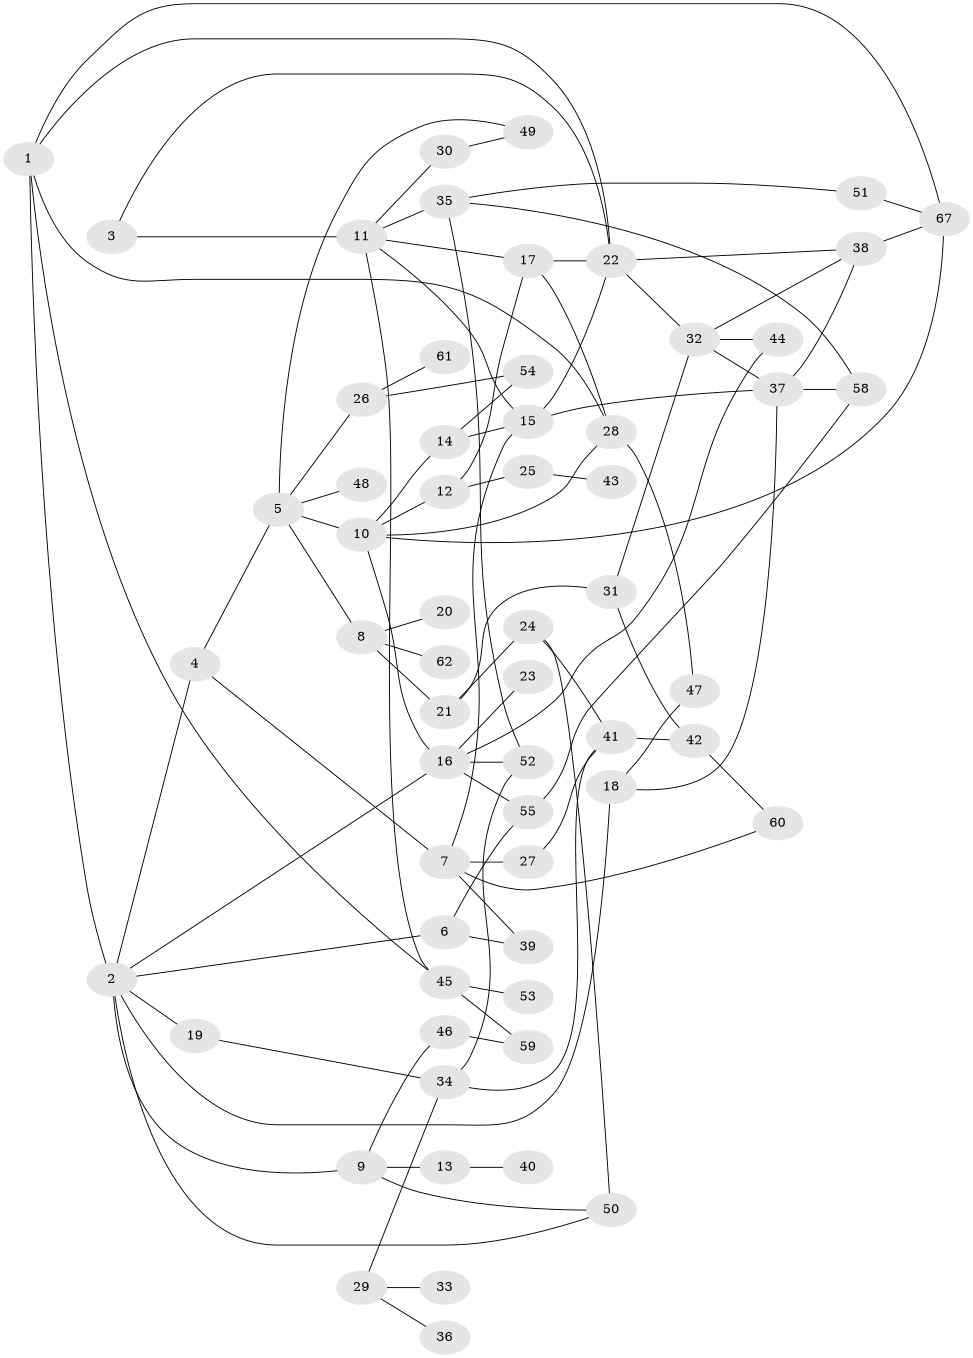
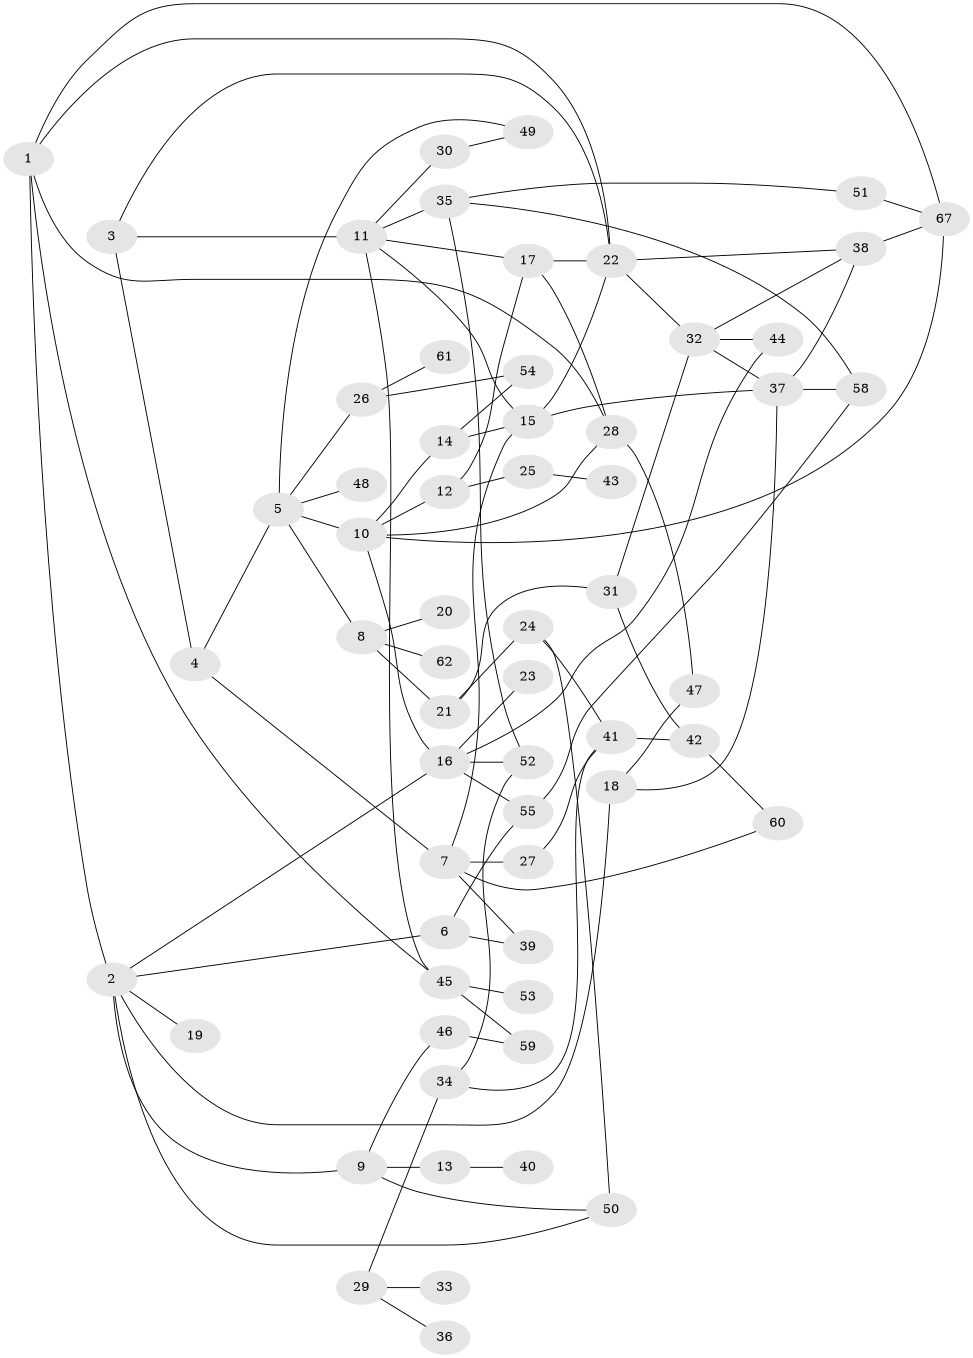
edge "4" -- "2": now "4" -- "3"
edge "19" -- "34": removed
